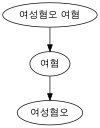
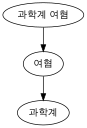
node "여성혐오 여혐": label "여성혐오 여혐" -> "과학계 여혐"
node "여성혐오": label "여성혐오" -> "과학계"
